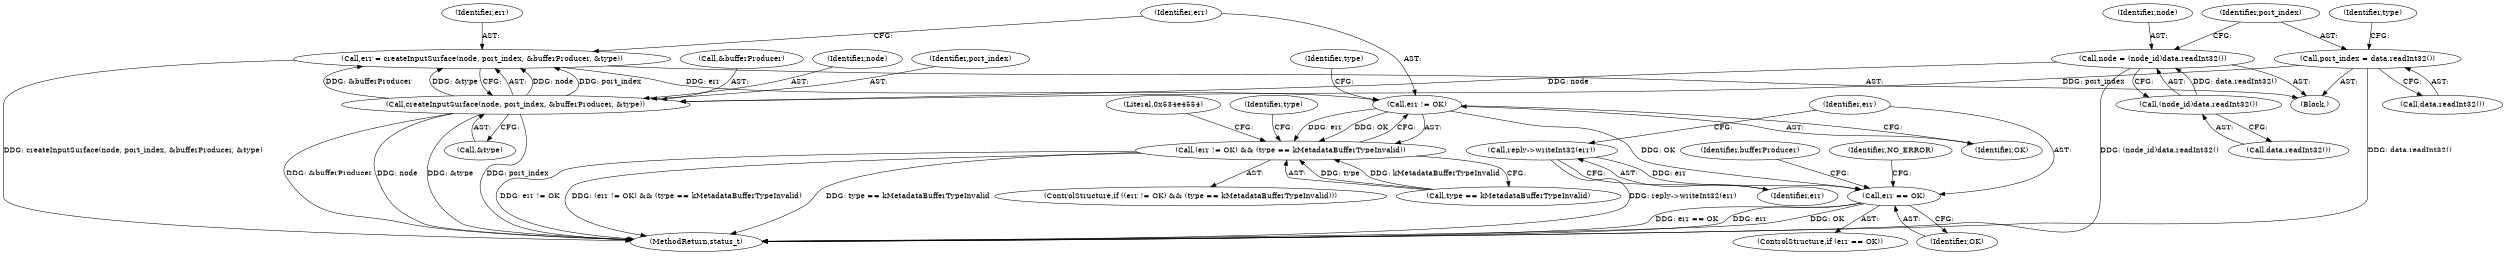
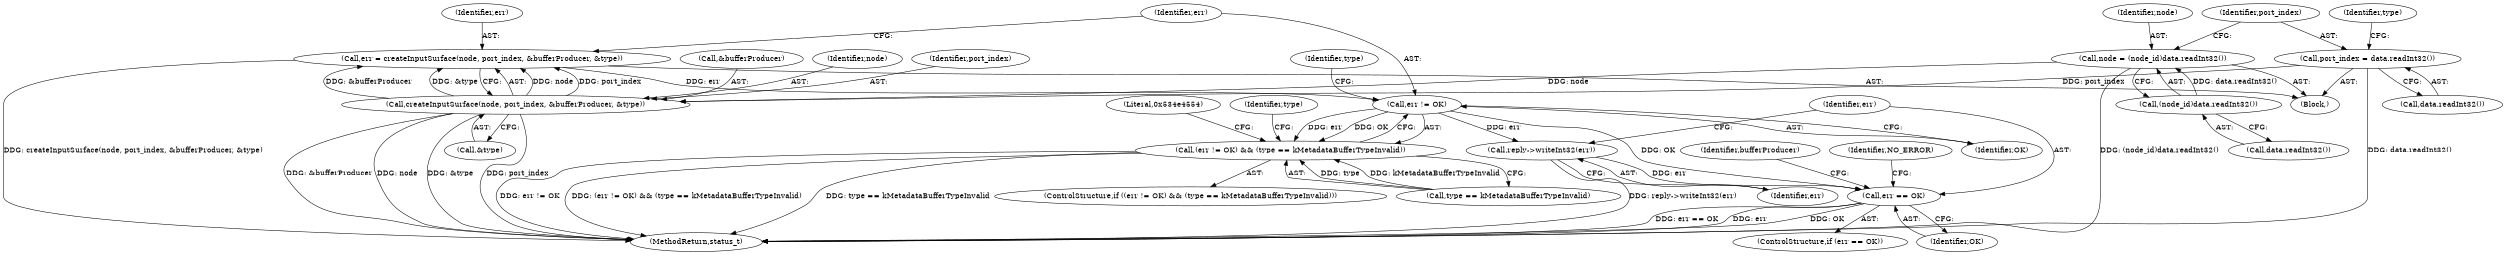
edge "(Call,err != OK)" -> "(Call,reply->writeInt32(err))": added, label "DDG: err"
